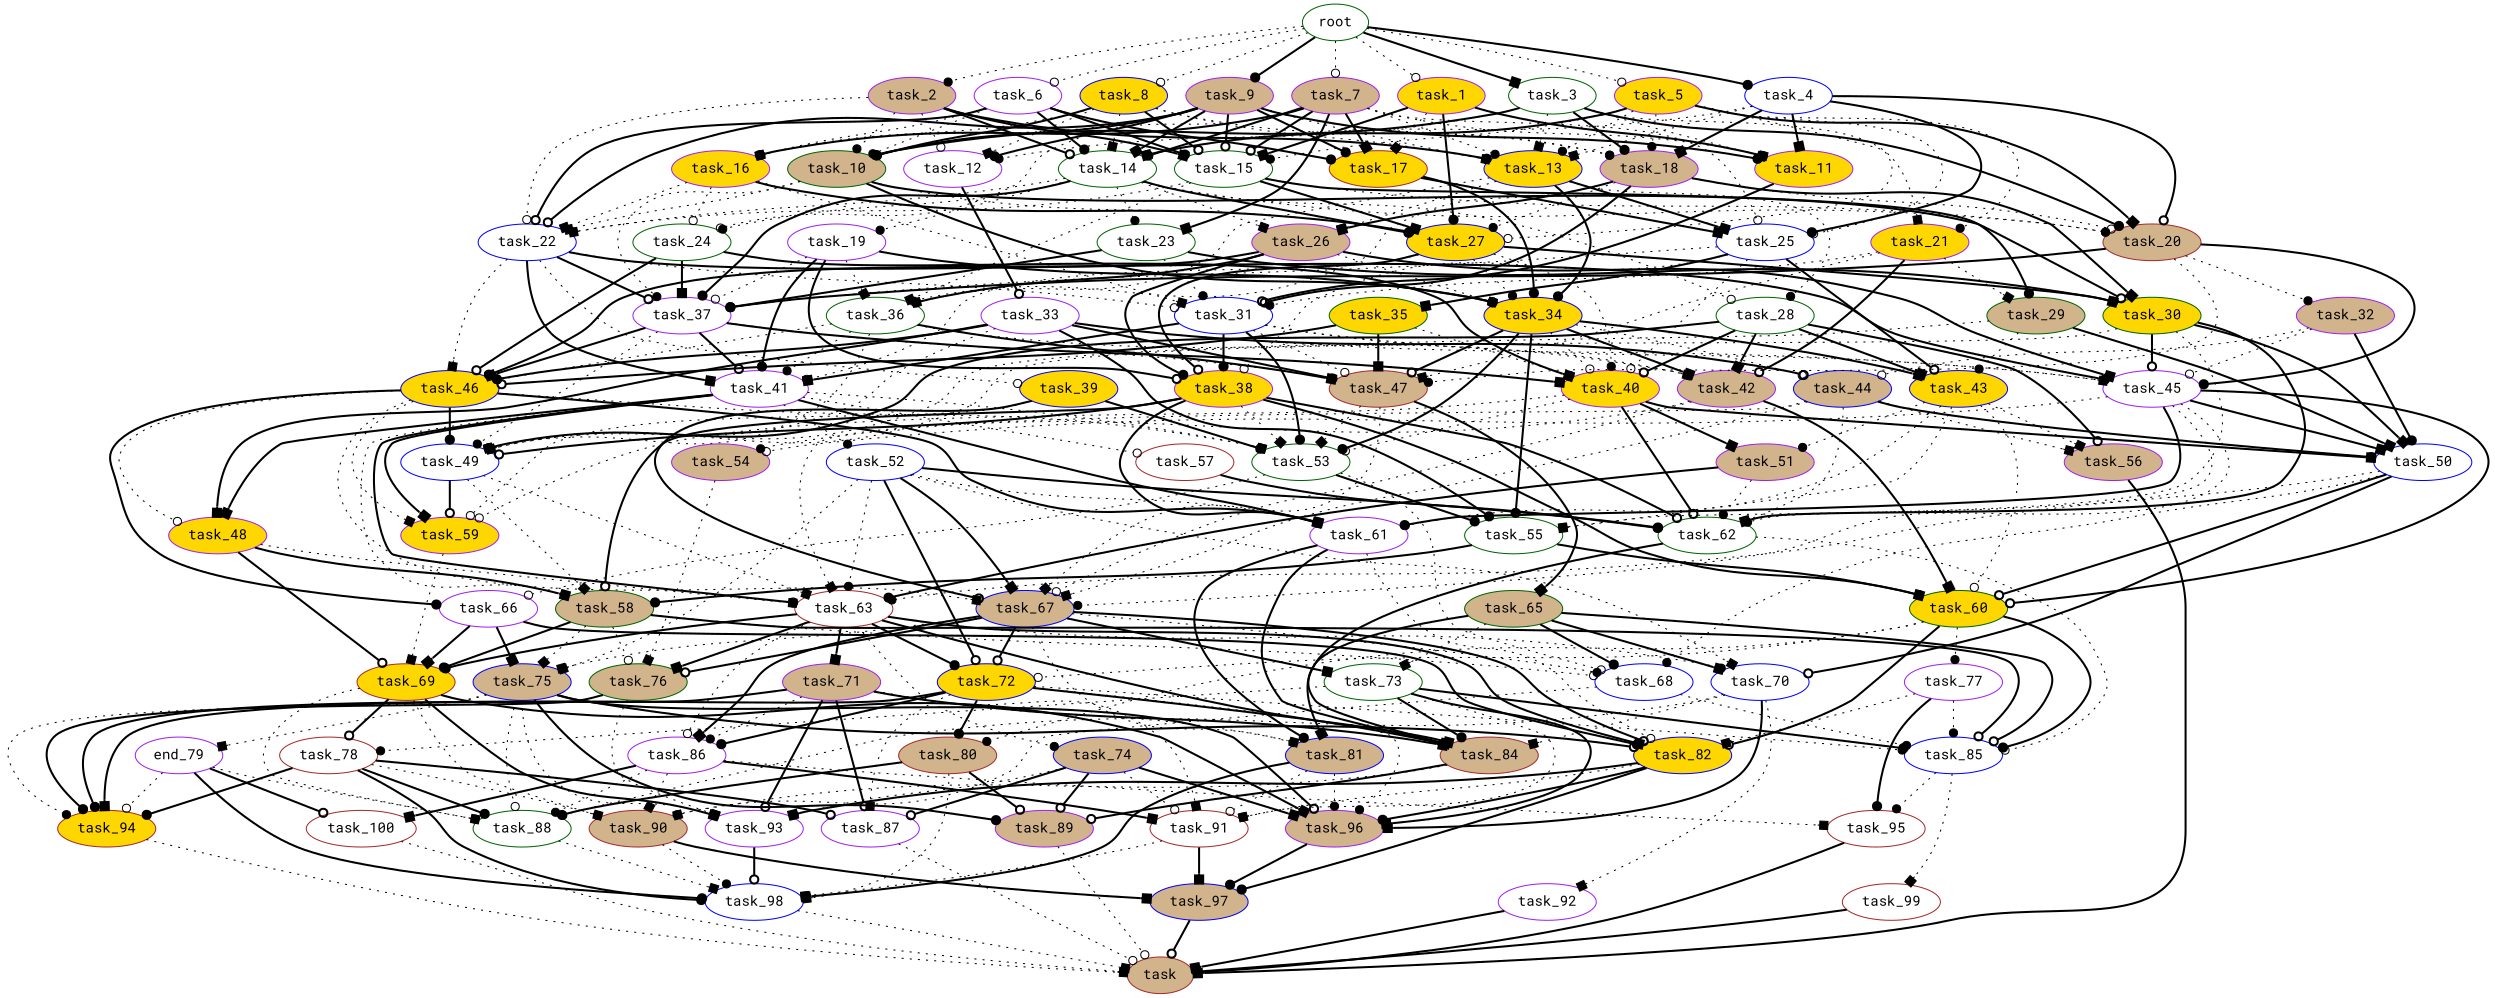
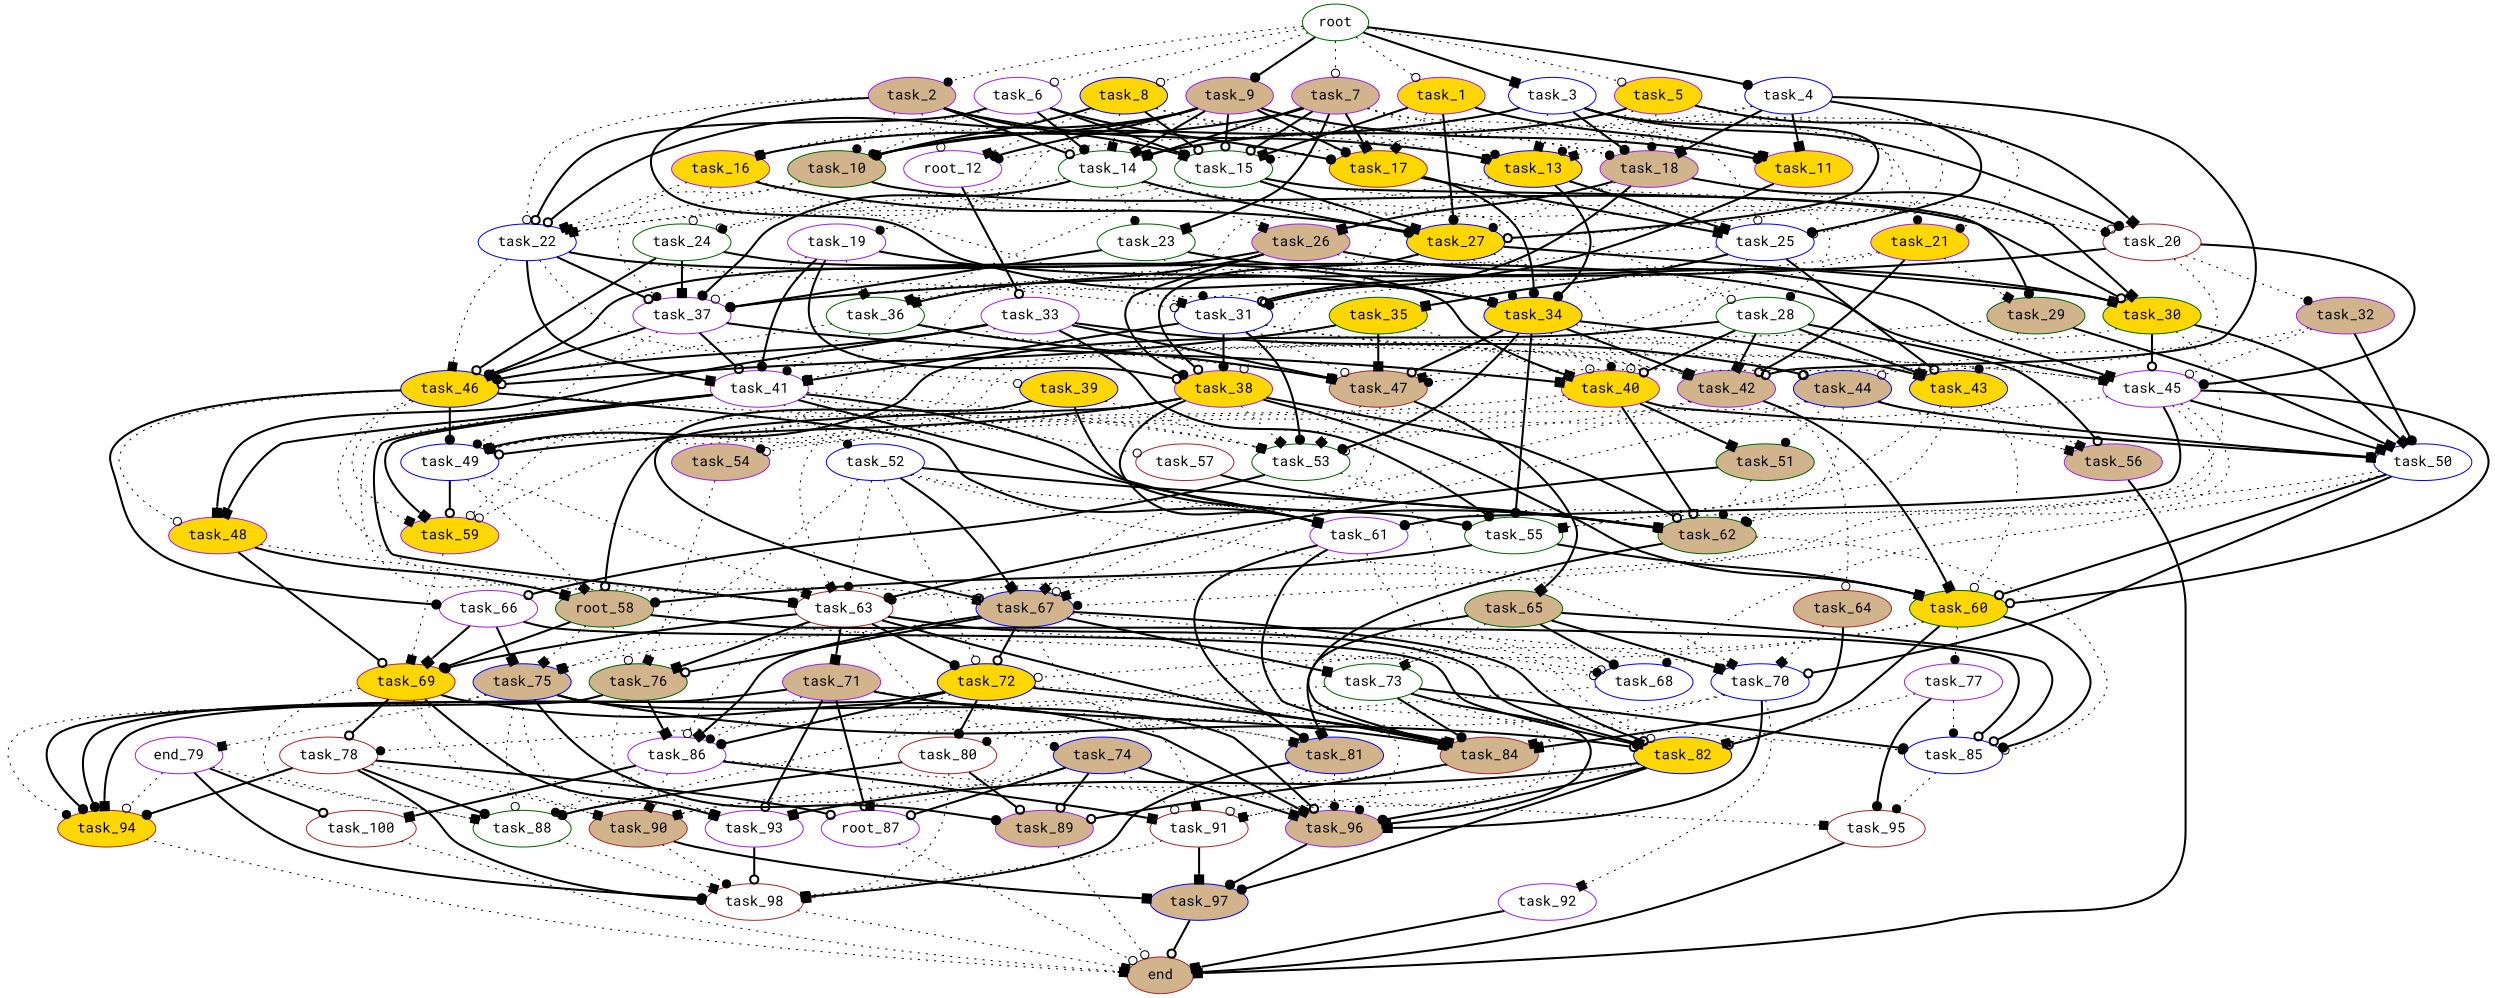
node "task_3": color darkgreen -> blue
edge "task_4" -> "task_20": now "task_4" -> "task_42"
edge "task_3" -> "task_21": arrowhead box -> dot
node "task_12": label "task_12" -> "root_12"
edge "task_3" -> "task_27": added
node "task_20": fillcolor tan -> white
edge "task_10" -> "task_34": now "task_2" -> "task_34"
edge "task_39" -> "task_53": style bold -> dotted
edge "task_43" -> "task_51": now "task_44" -> "task_51"
node "task_51": color purple -> darkgreen
edge "task_30" -> "task_62": now "task_41" -> "task_62"
edge "task_53" -> "task_55": now "task_39" -> "task_55"
edge "task_53" -> "task_66": style dotted -> bold
node "task_62": fillcolor white -> tan
edge "task_52" -> "task_72": style bold -> dotted
node "task_58": label "task_58" -> "root_58"
node "task_64": added
edge "task_76" -> "task_86": added
edge "task_68" -> "task_85": removed
node "task_80": fillcolor tan -> white
node "task_87": label "task_87" -> "root_87"
node "task_98": color blue -> brown
node "task_99": removed
node "task": label "task" -> "end"
